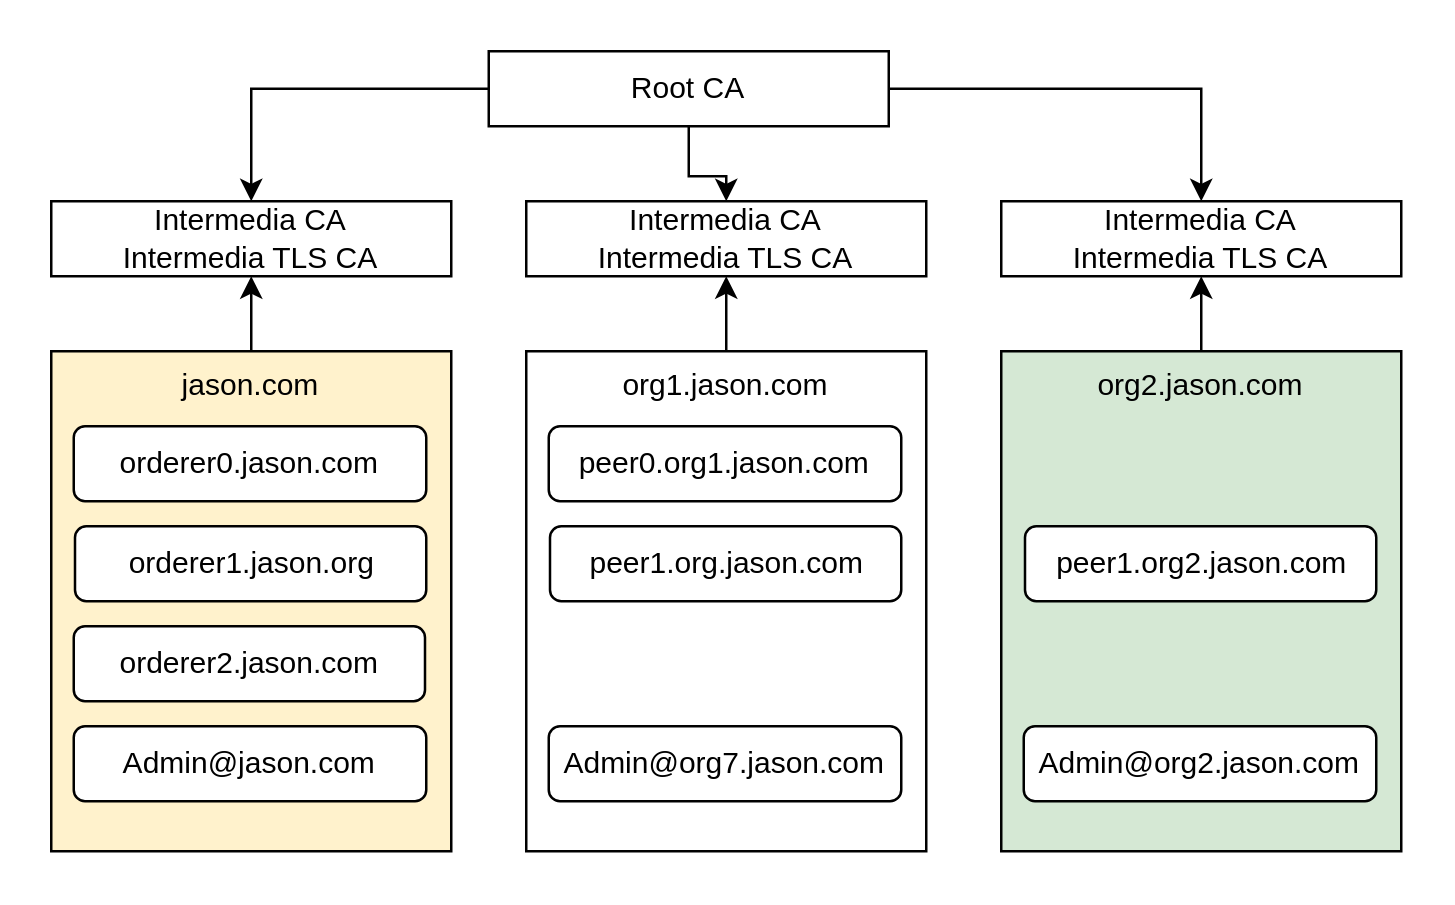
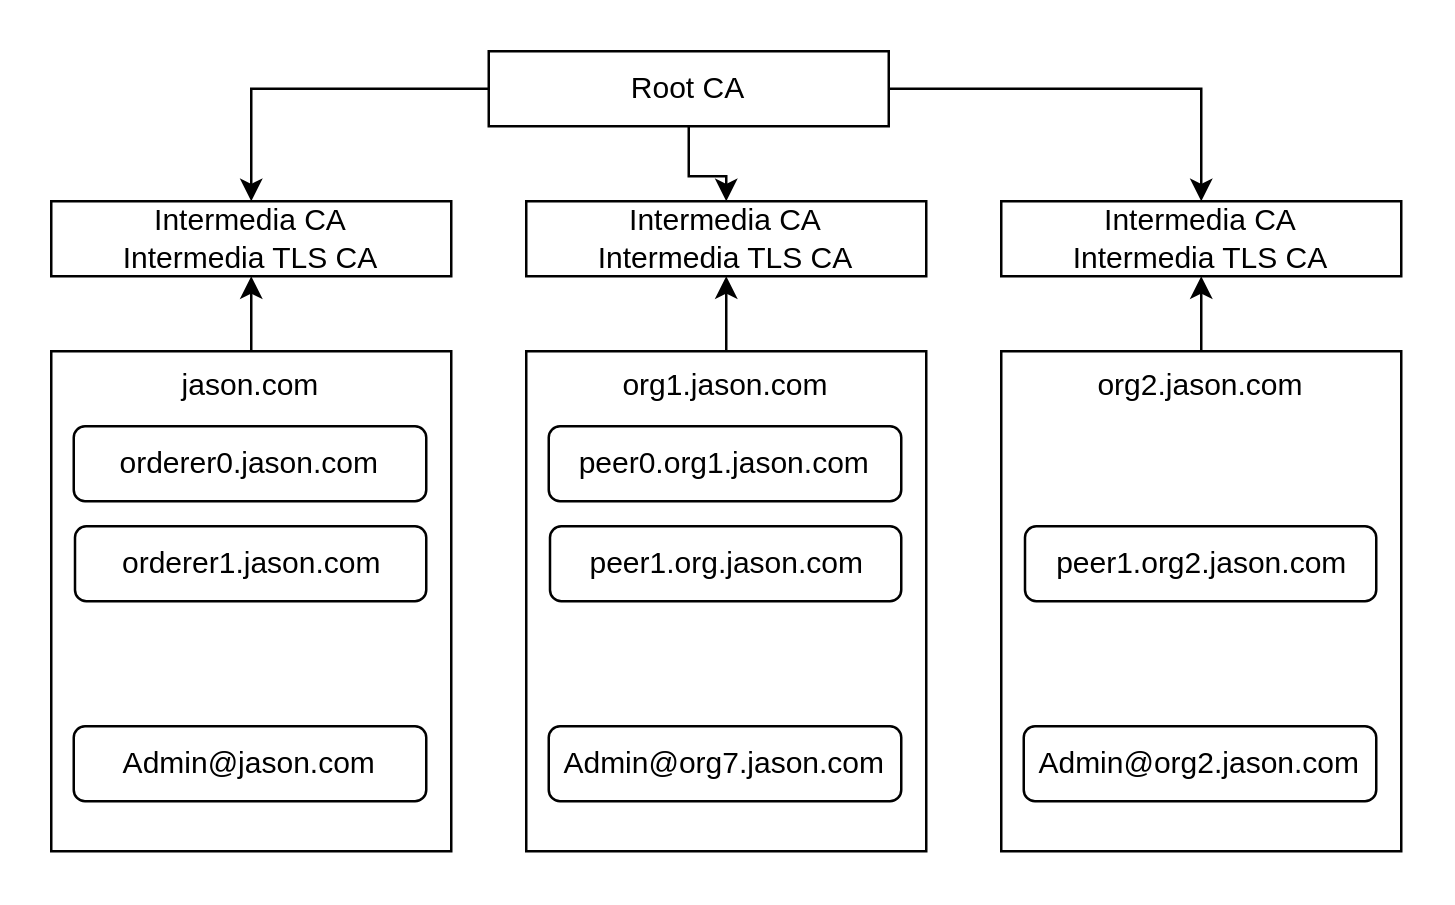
node "jason.com": fillcolor #fff2cc -> #ffffff
node "org2.jason.com": fillcolor #d5e8d4 -> #ffffff
node "orderer1.jason.org": label "orderer1.jason.org" -> "orderer1.jason.com"
node "orderer2.jason.com": removed
